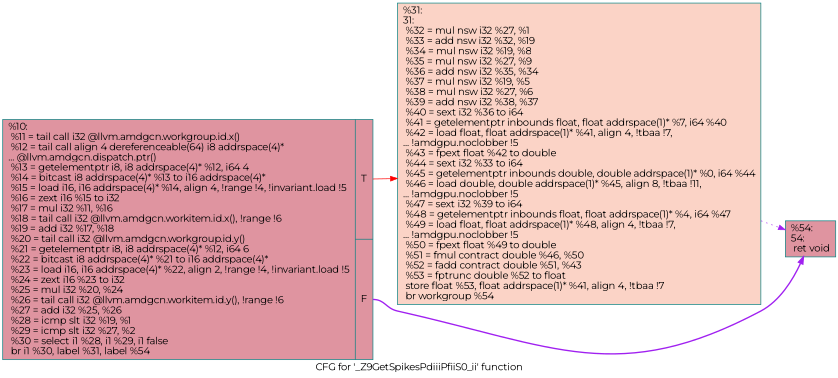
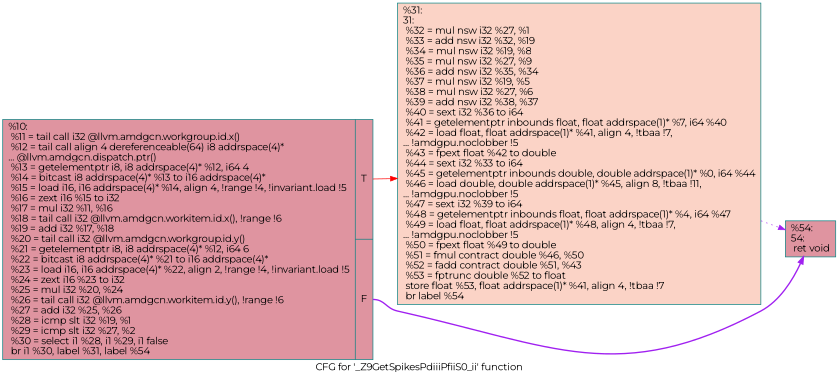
node "%31:": text "br workgroup %54" -> "br label %54"
